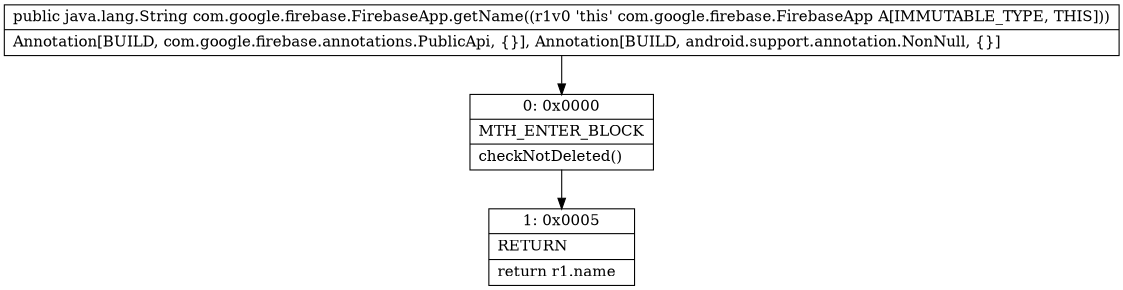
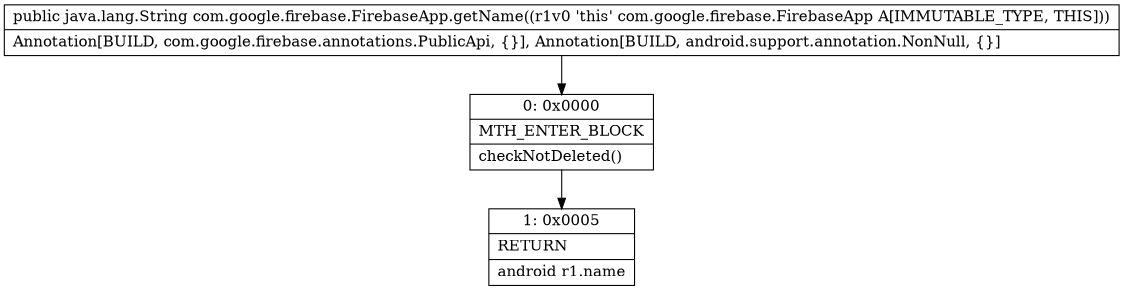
node "1: 0x0005": text "return r1.name" -> "android r1.name"
